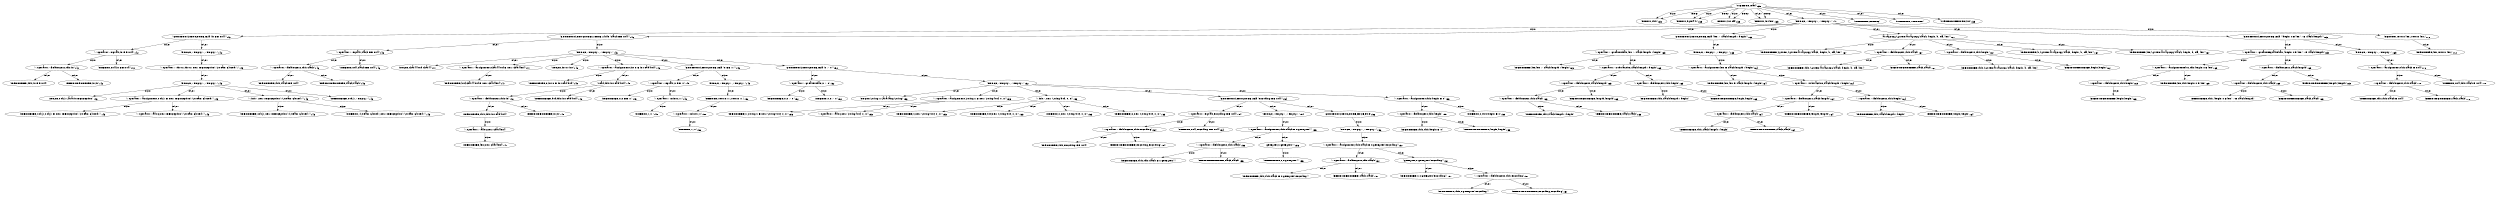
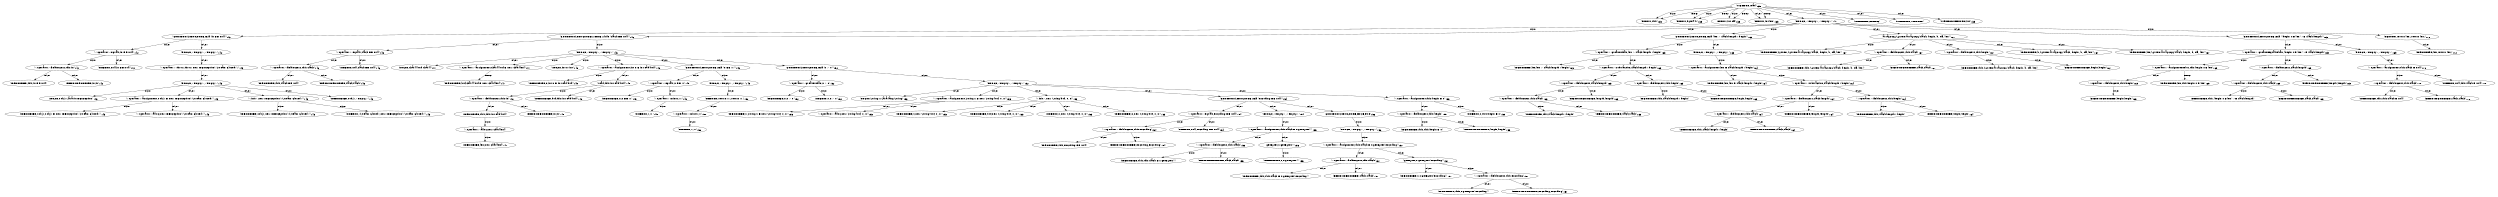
edge "(CONTROL_STRUCTURE,IF,if (len > slack.length - begin))" -> "(<operator>.greaterThan,len > slack.length - begin)": added, label "AST:"
edge "(<operator>.assignment,char[] buf = new char[len])" -> "(IDENTIFIER,buf,char[] buf = new char[len])": label "AST: " -> "DDG: "
edge "(<operator>.assignmentPlus,this.begin += len)" -> "(IDENTIFIER,len,this.begin += len)": label "AST: " -> "DDG: "
